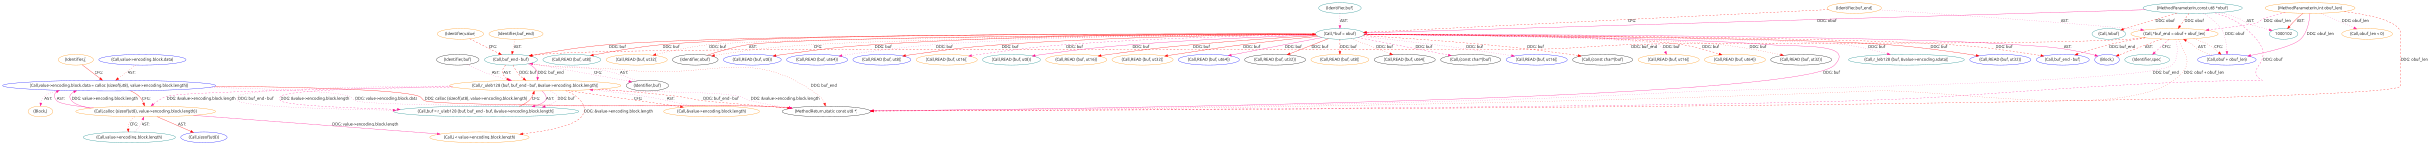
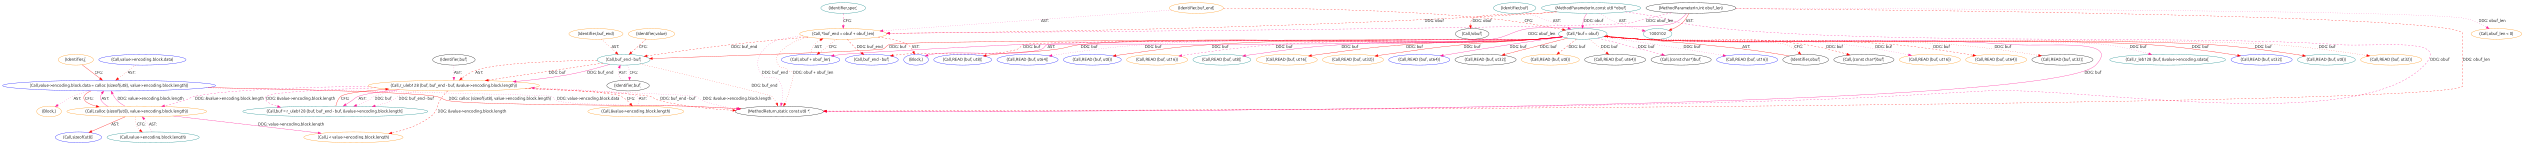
node "(MethodParameterIn,int obuf_len)": color darkorange -> black
edge "(MethodParameterIn,const ut8 *obuf)" -> "(Call,obuf + obuf_len)": removed, label "DDG: obuf"
node "(Call,!obuf)": color teal -> black
edge "(Call,*buf_end = obuf + obuf_len)" -> "(Identifier,spec)": reversed
